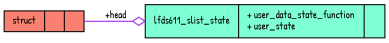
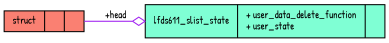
node "lfds611_slist_state": text "+ user_data_state_function" -> "+ user_data_delete_function"
